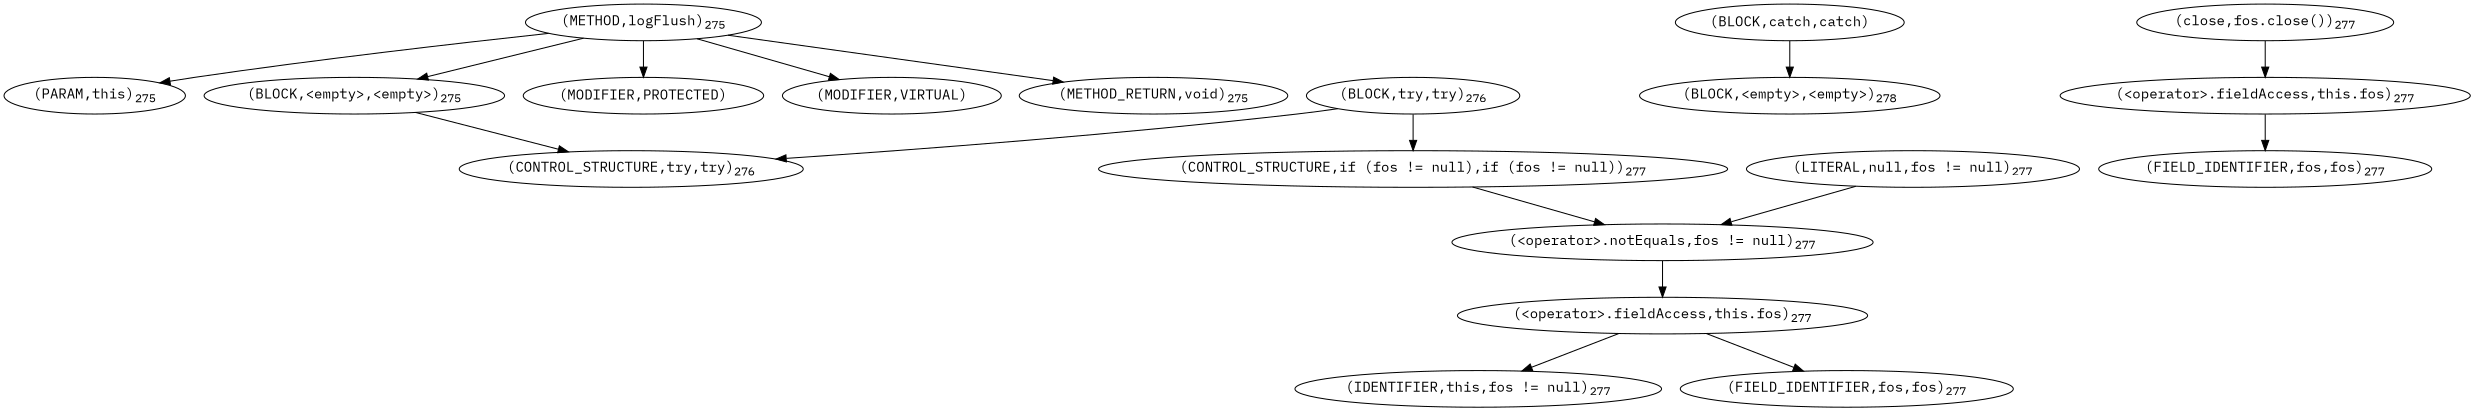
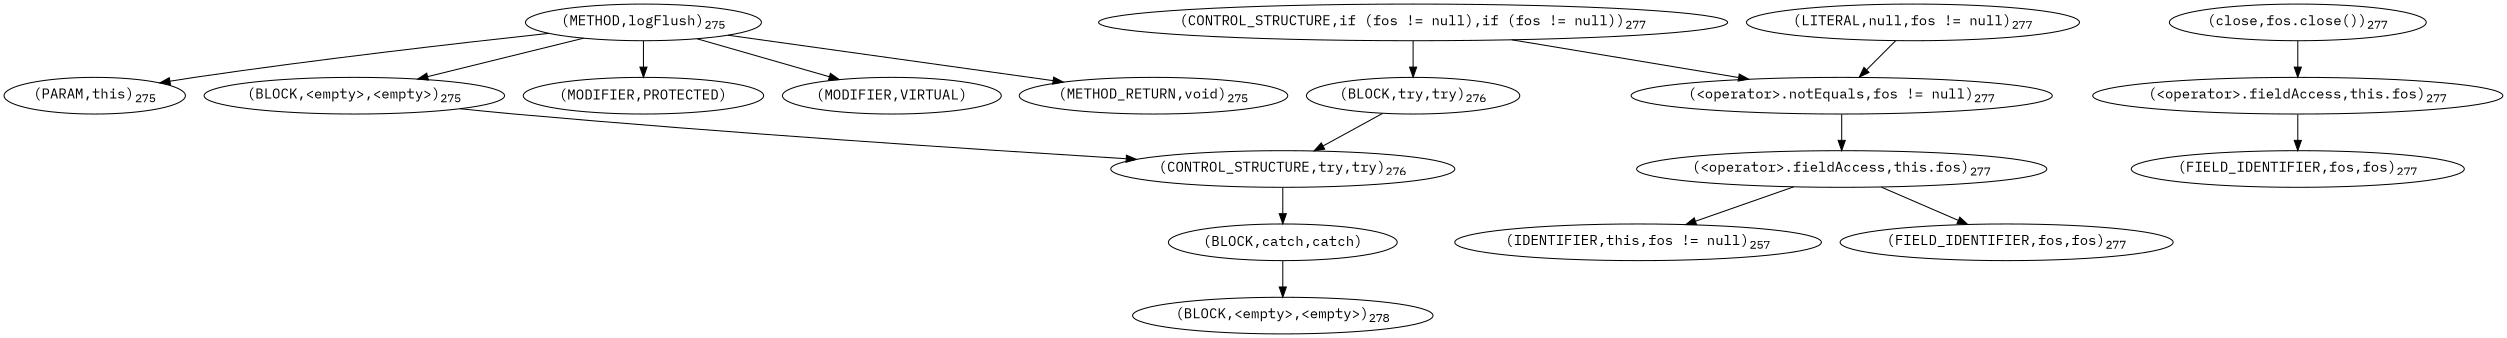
edge "(BLOCK,try,try)" -> "(CONTROL_STRUCTURE,if (fos != null),if (fos != null))": reversed
edge "(CONTROL_STRUCTURE,try,try)" -> "(BLOCK,catch,catch)": added
node "(IDENTIFIER,this,fos != null)": text "277" -> "257"
